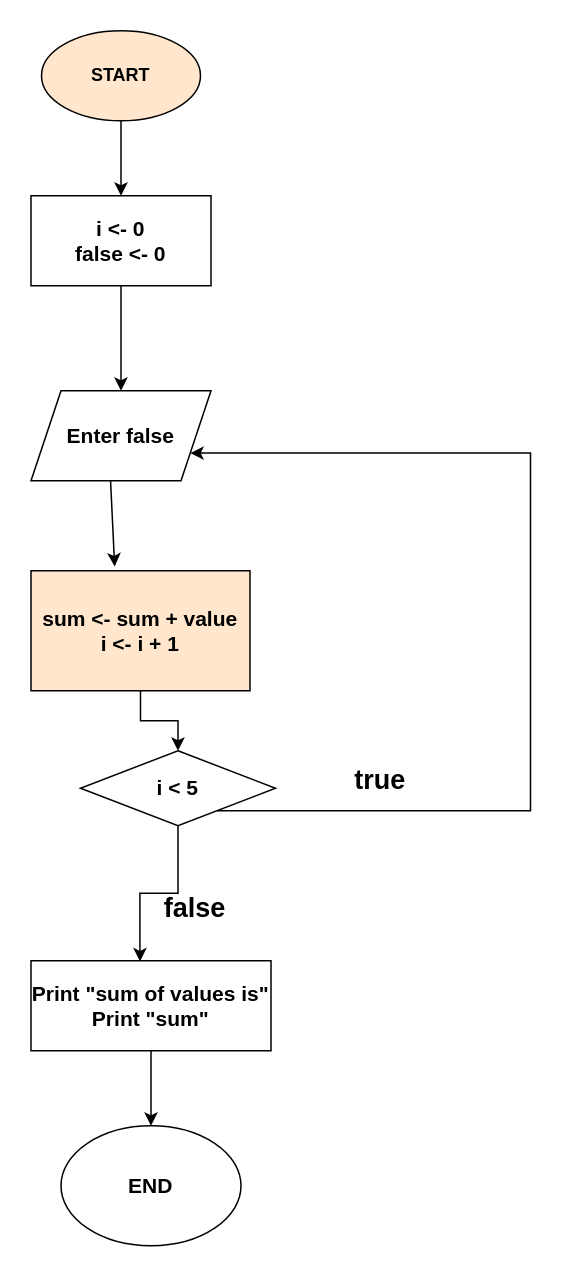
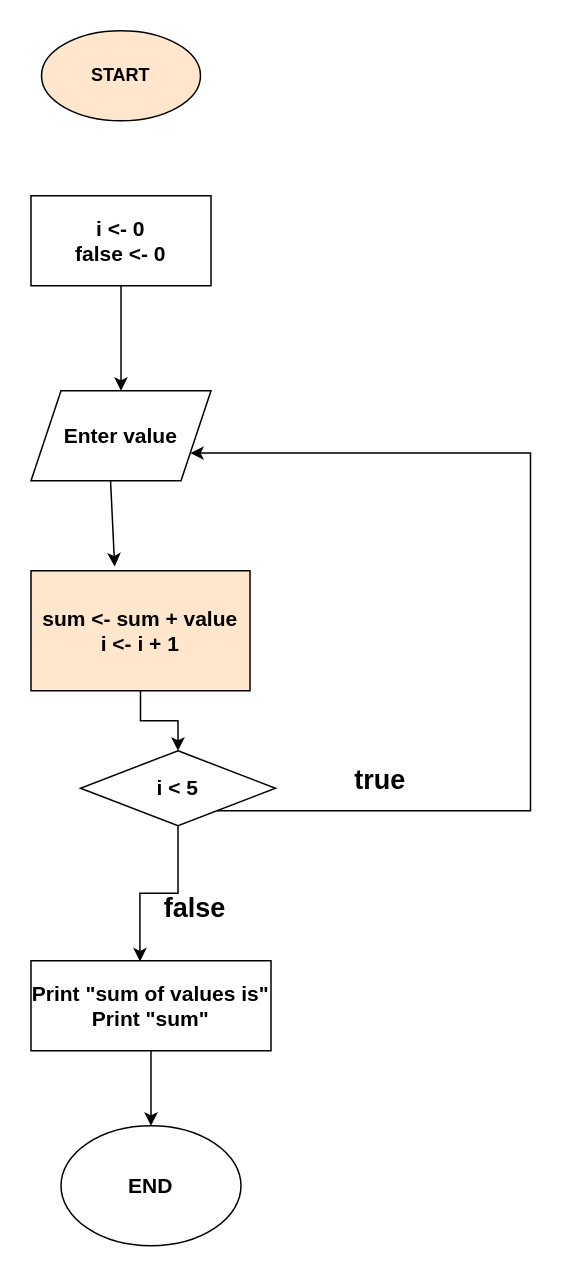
edge "START" -> "i <- 0 false <- 0": removed
node "Enter false": label "Enter false" -> "Enter value"
